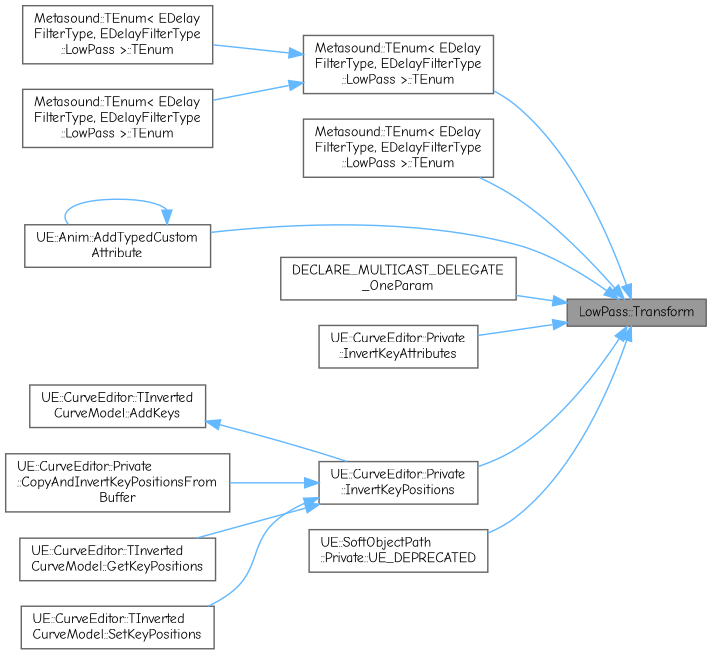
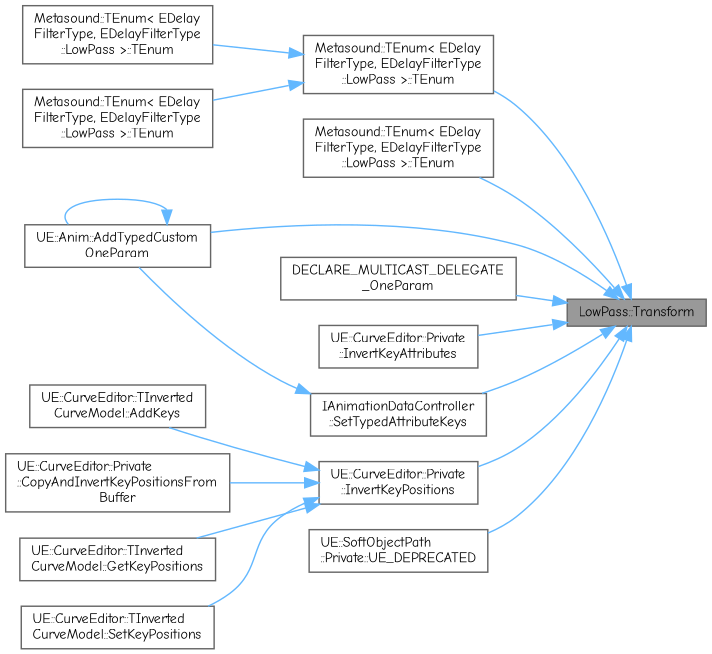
node "UE::Anim::AddTypedCustom Attribute": label "UE::Anim::AddTypedCustom Attribute" -> "UE::Anim::AddTypedCustom OneParam"
node "IAnimationDataController ::SetTypedAttributeKeys": added
edge "UE::CurveEditor::Private ::InvertKeyPositions" -> "UE::CurveEditor::TInverted CurveModel::AddKeys": reversed
